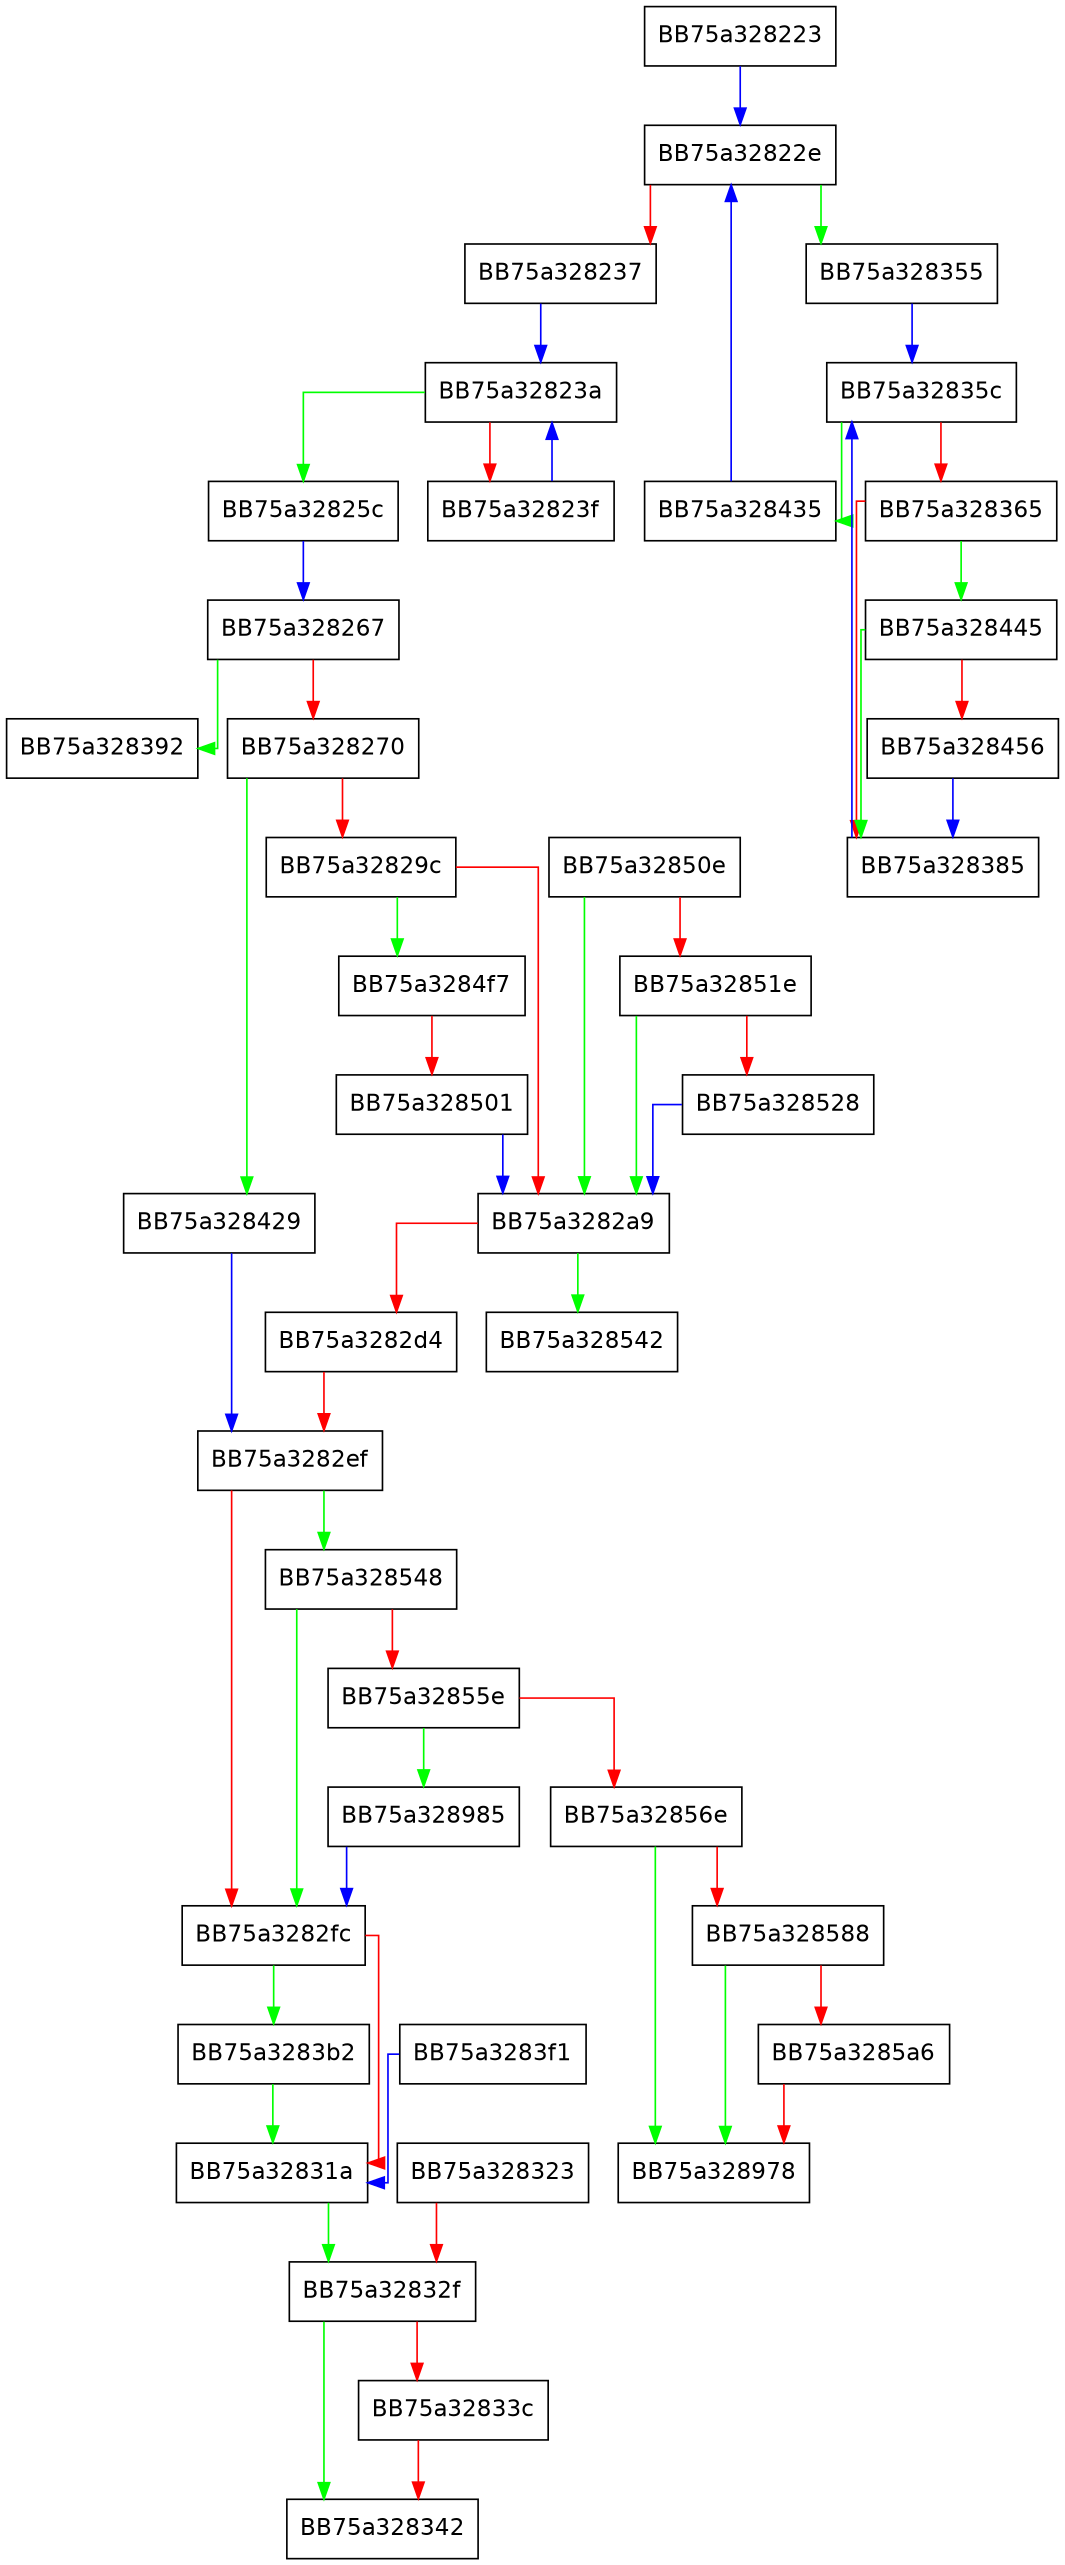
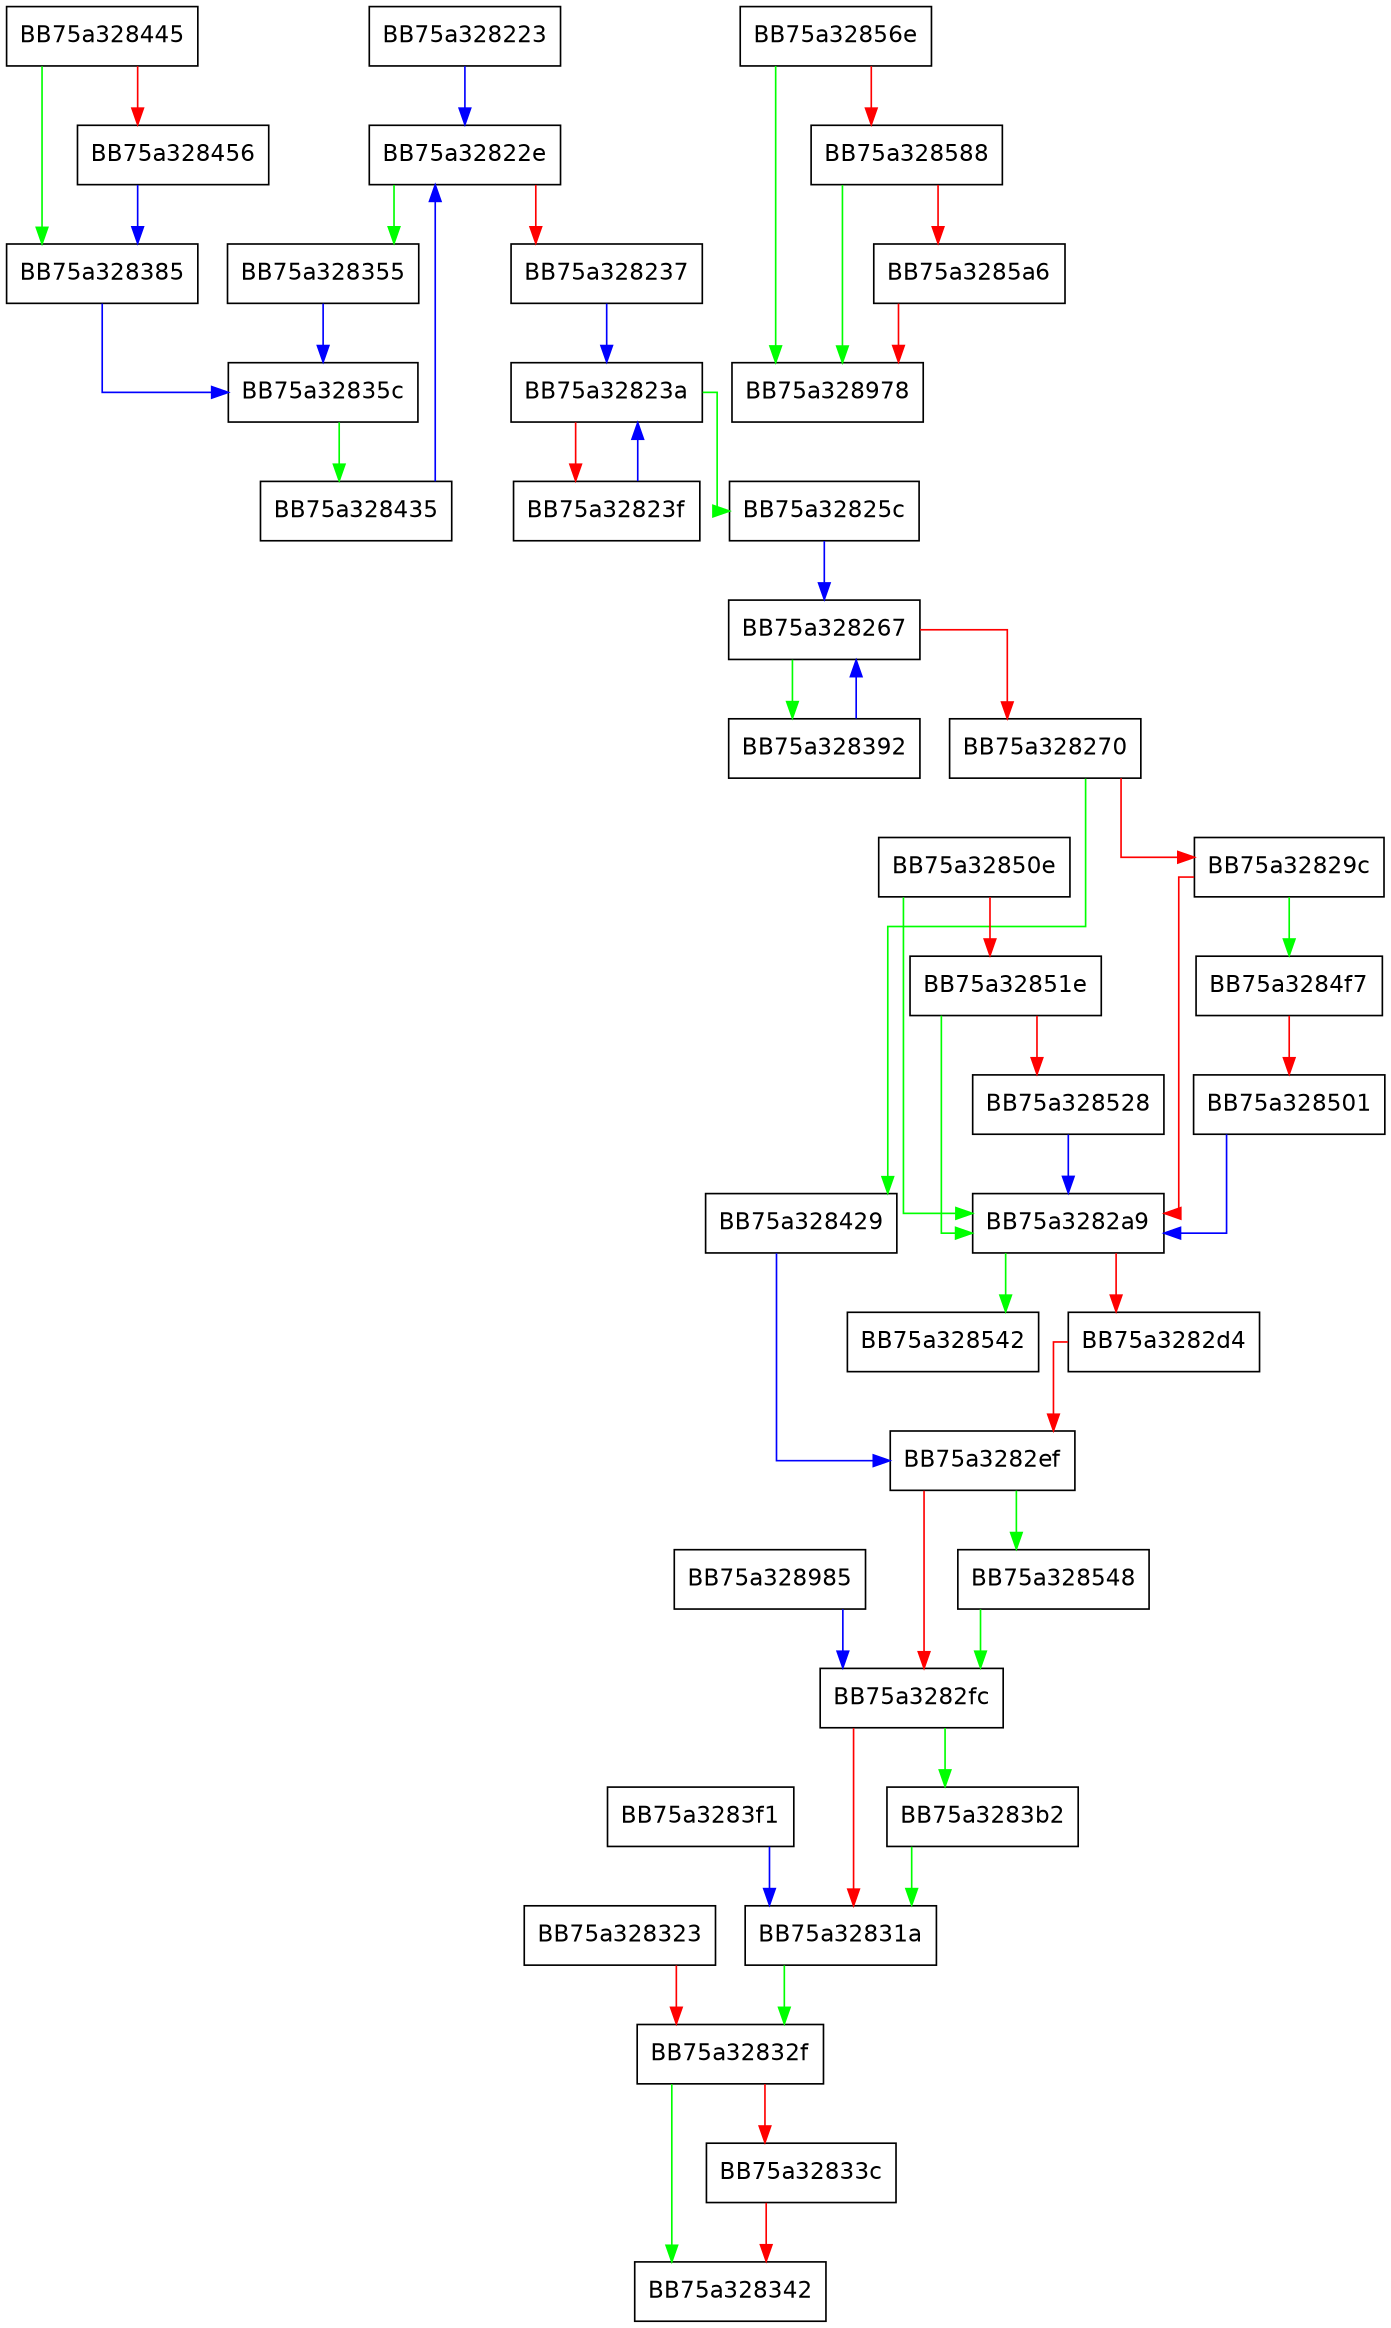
node "BB75a328365": removed
edge "BB75a328392" -> "BB75a328267": added
node "BB75a32855e": removed
